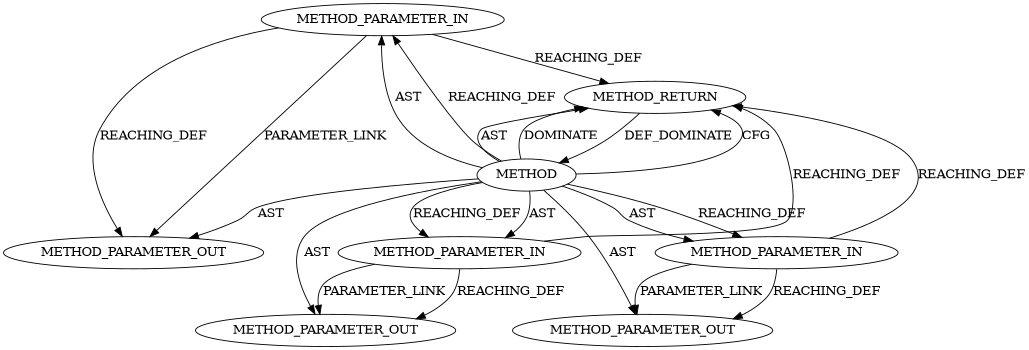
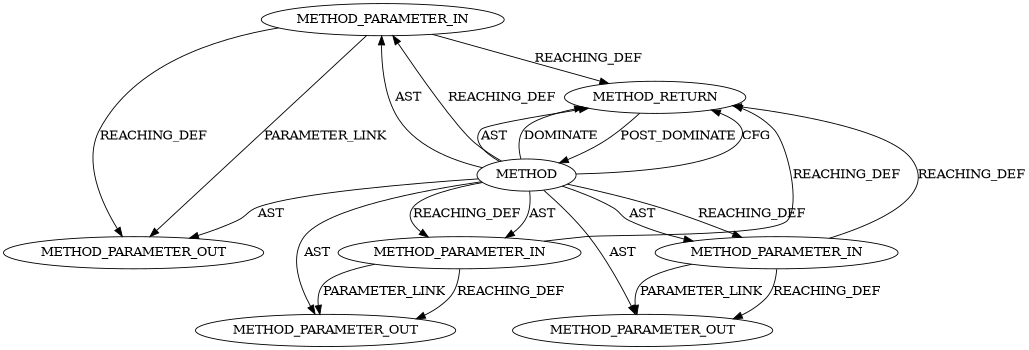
edge "METHOD_RETURN" -> "METHOD": label "DEF_DOMINATE" -> "POST_DOMINATE"
